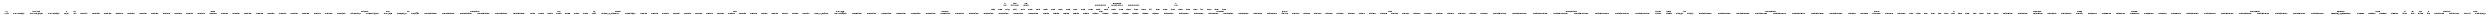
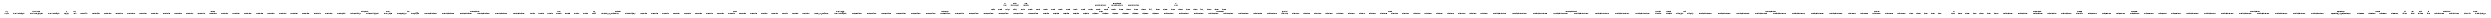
node "Moose::Meta::Class::BEGIN@27": label "Moose::Meta::Class::BEGIN@27" -> "Moose::Meta::Instance::BEGIN@27"
node "Carp::BEGIN@18": removed
